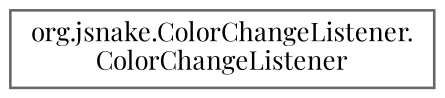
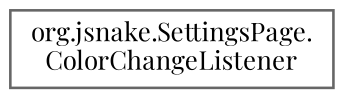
node "org.jsnake.ColorChangeListener. ColorChangeListener": label "org.jsnake.ColorChangeListener. ColorChangeListener" -> "org.jsnake.SettingsPage. ColorChangeListener"
